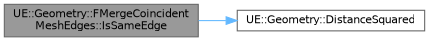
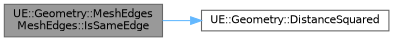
node "UE::Geometry::FMergeCoincident MeshEdges::IsSameEdge": label "UE::Geometry::FMergeCoincident MeshEdges::IsSameEdge" -> "UE::Geometry::MeshEdges MeshEdges::IsSameEdge"
